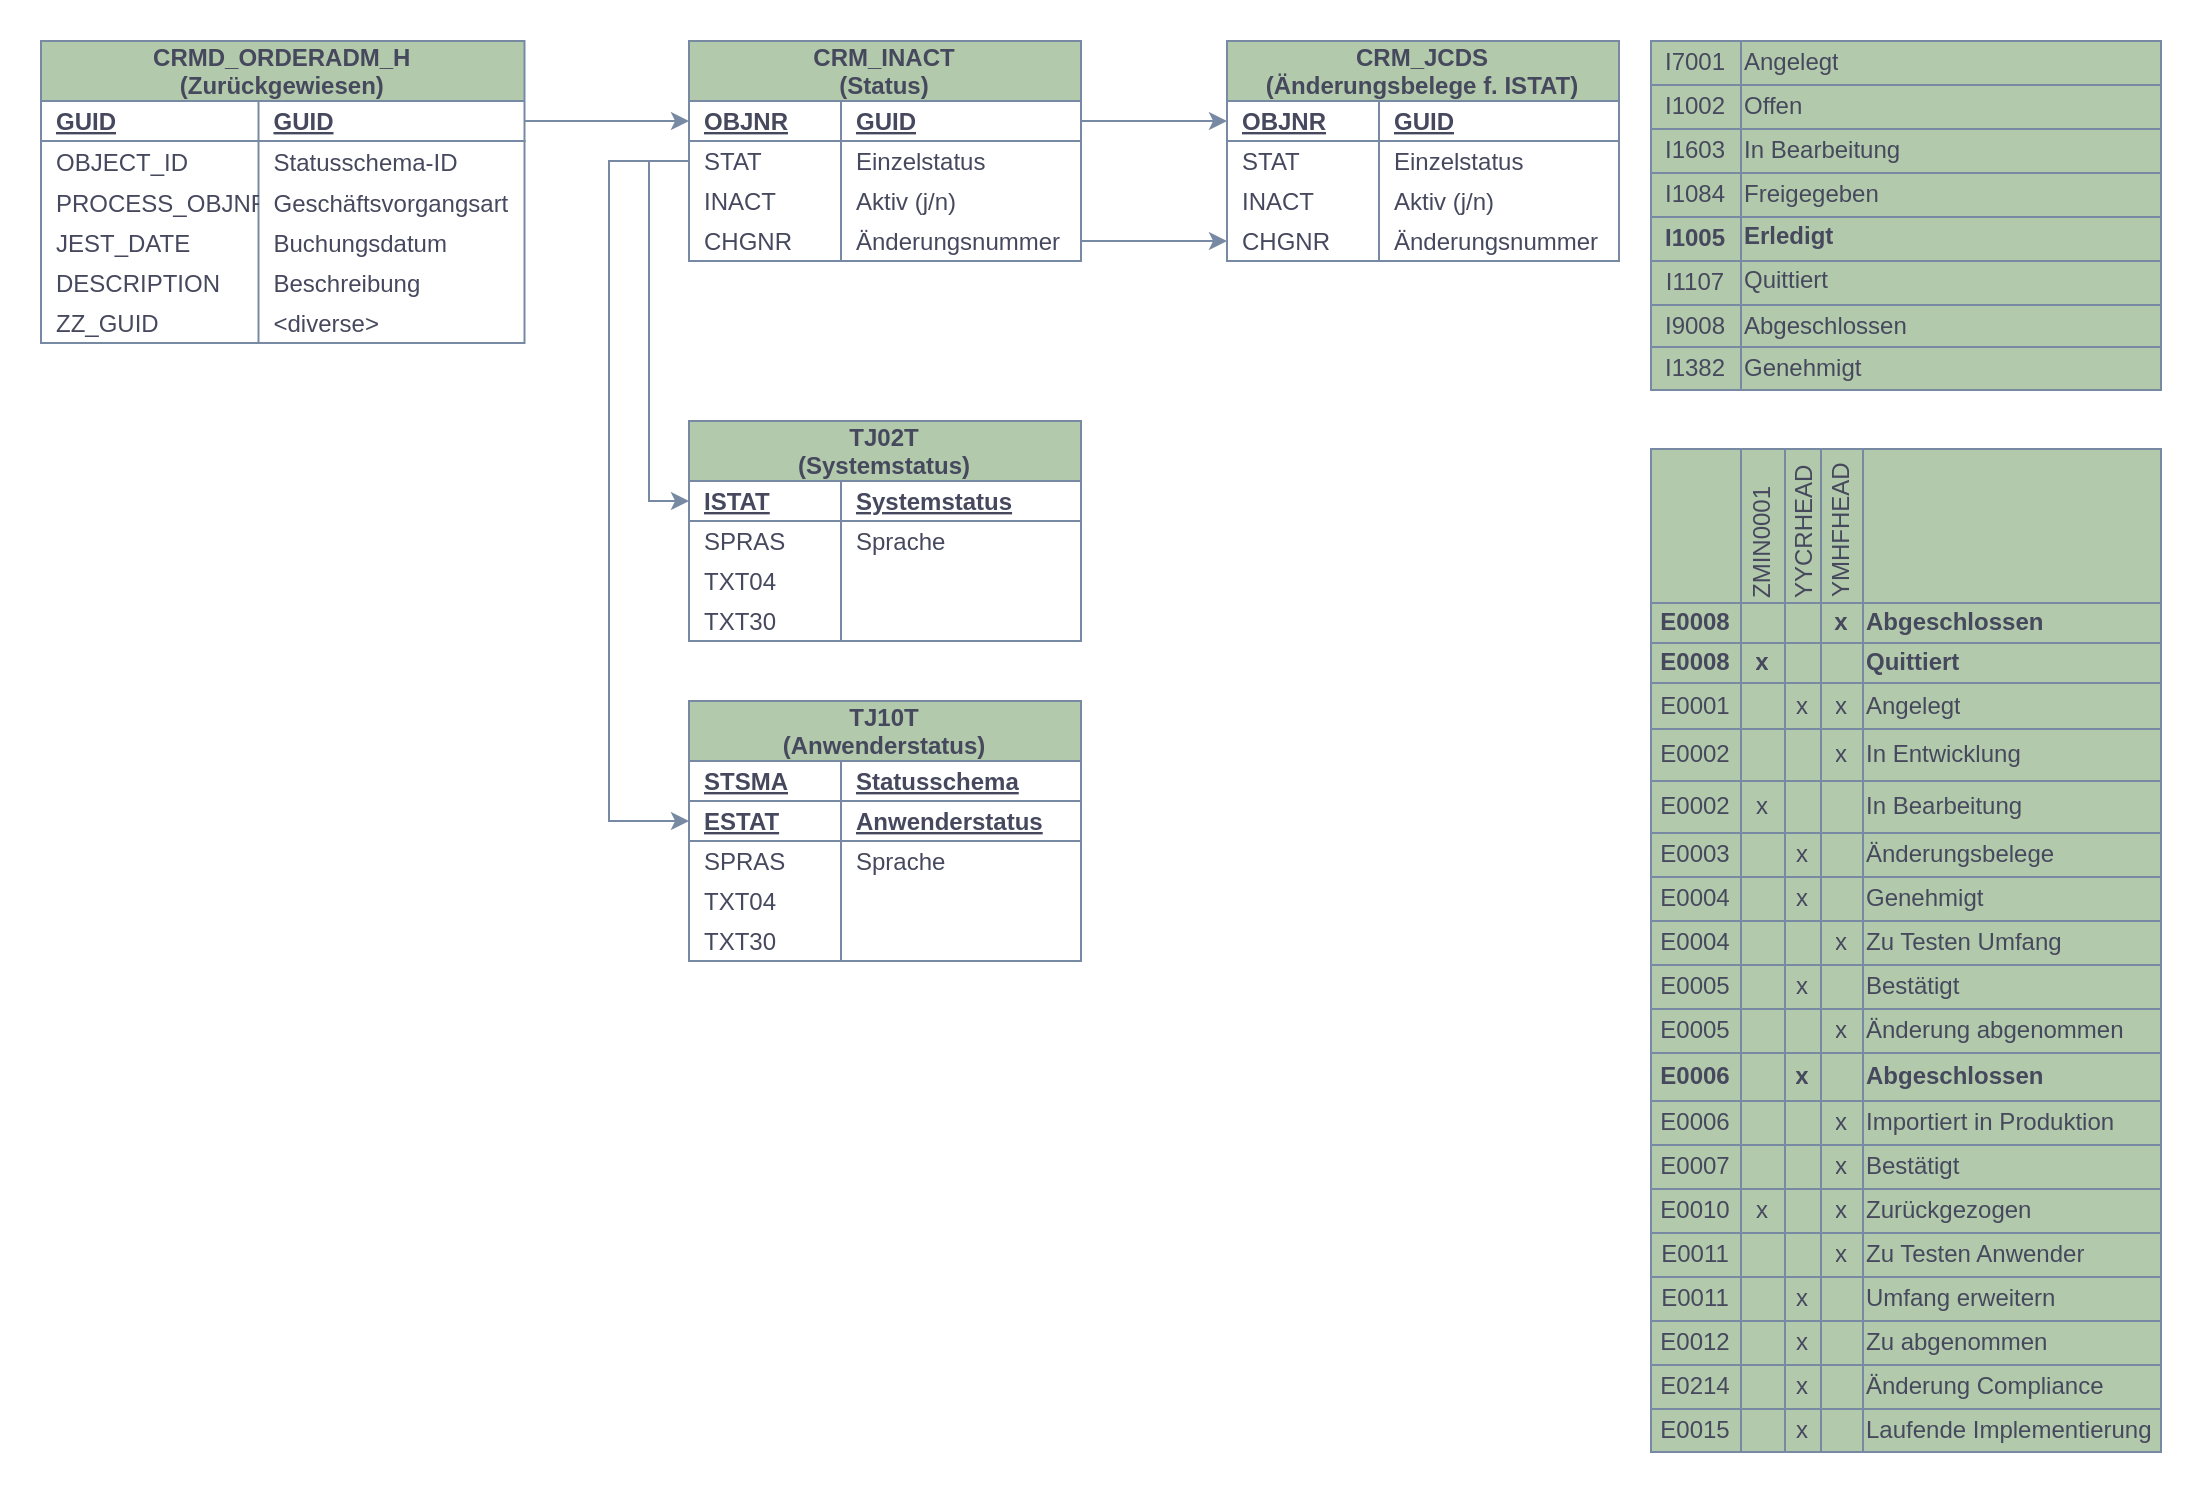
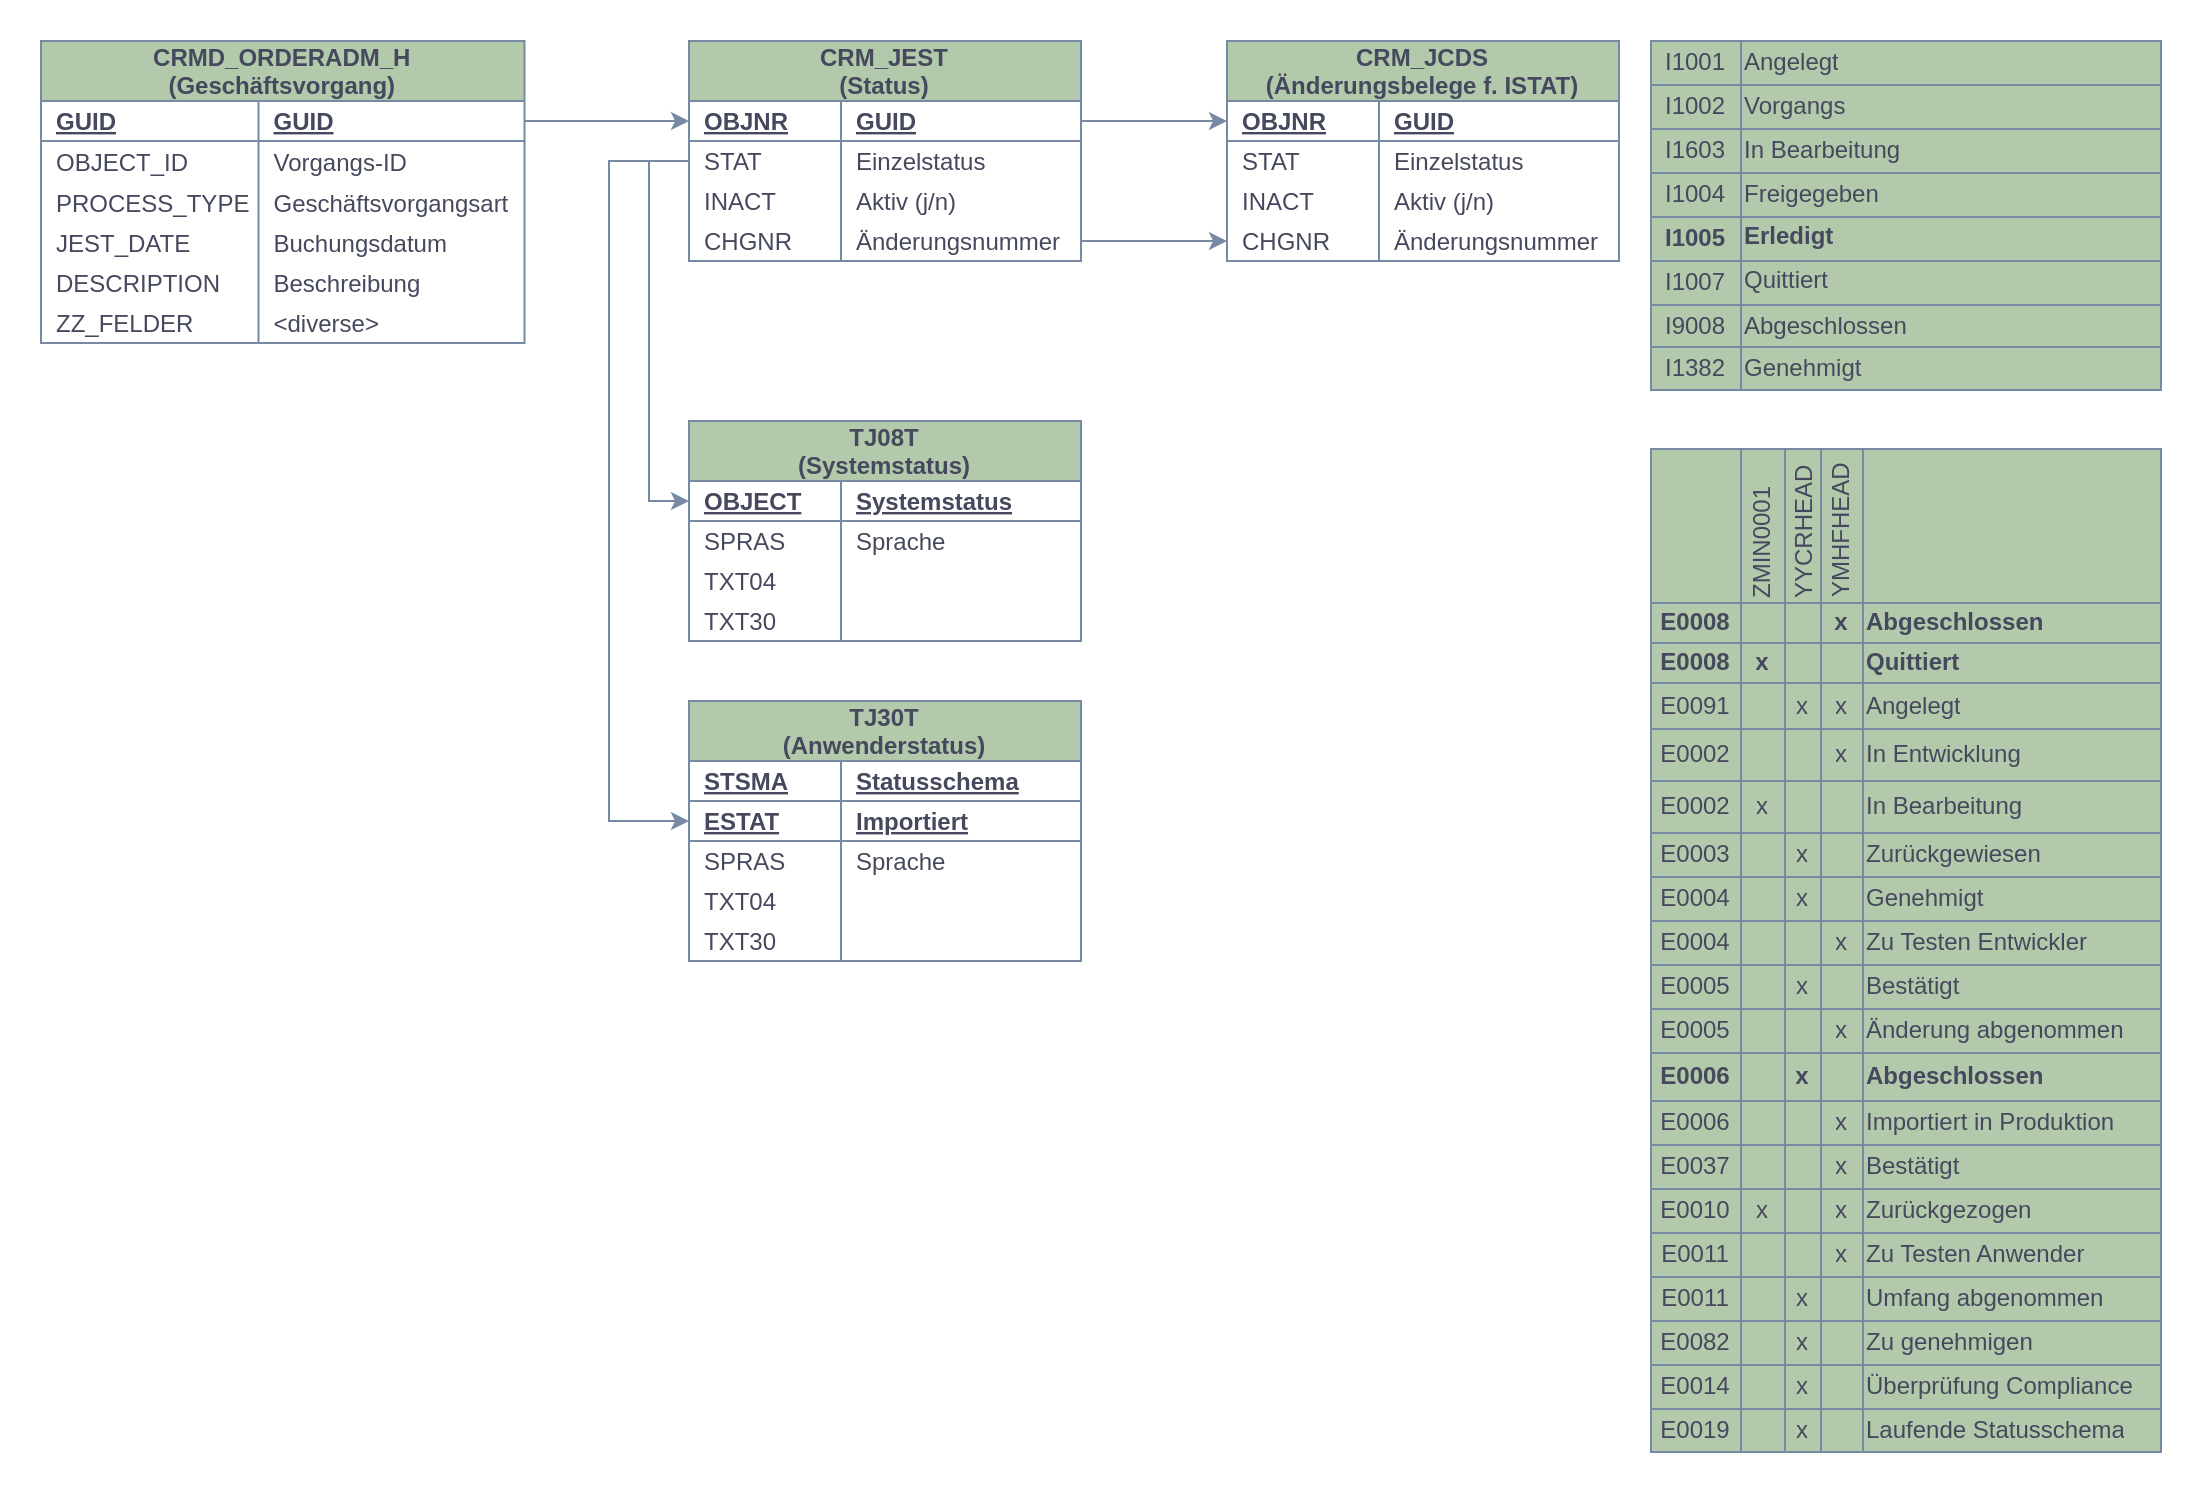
node "CRMD_ORDERADM_H (Zurückgewiesen)": label "CRMD_ORDERADM_H (Zurückgewiesen)" -> "CRMD_ORDERADM_H (Geschäftsvorgang)"
node "CRM_INACT (Status)": label "CRM_INACT (Status)" -> "CRM_JEST (Status)"
node "I7001": label "I7001" -> "I1001"
node "Offen": label "Offen" -> "Vorgangs"
node "Statusschema-ID": label "Statusschema-ID" -> "Vorgangs-ID"
node "I1084": label "I1084" -> "I1004"
node "PROCESS_OBJNR": label "PROCESS_OBJNR" -> "PROCESS_TYPE"
node "I1107": label "I1107" -> "I1007"
node "ZZ_GUID": label "ZZ_GUID" -> "ZZ_FELDER"
node "TJ02T (Systemstatus)": label "TJ02T (Systemstatus)" -> "TJ08T (Systemstatus)"
node "ISTAT": label "ISTAT" -> "OBJECT"
node "E0001": label "E0001" -> "E0091"
node "TJ10T (Anwenderstatus)": label "TJ10T (Anwenderstatus)" -> "TJ30T (Anwenderstatus)"
node "Anwenderstatus": label "Anwenderstatus" -> "Importiert"
node "Änderungsbelege": label "Änderungsbelege" -> "Zurückgewiesen"
node "Zu Testen Umfang": label "Zu Testen Umfang" -> "Zu Testen Entwickler"
node "E0007": label "E0007" -> "E0037"
node "Umfang erweitern": label "Umfang erweitern" -> "Umfang abgenommen"
node "E0012": label "E0012" -> "E0082"
node "Zu abgenommen": label "Zu abgenommen" -> "Zu genehmigen"
node "E0214": label "E0214" -> "E0014"
node "Änderung Compliance": label "Änderung Compliance" -> "Überprüfung Compliance"
node "E0015": label "E0015" -> "E0019"
node "Laufende Implementierung": label "Laufende Implementierung" -> "Laufende Statusschema"
